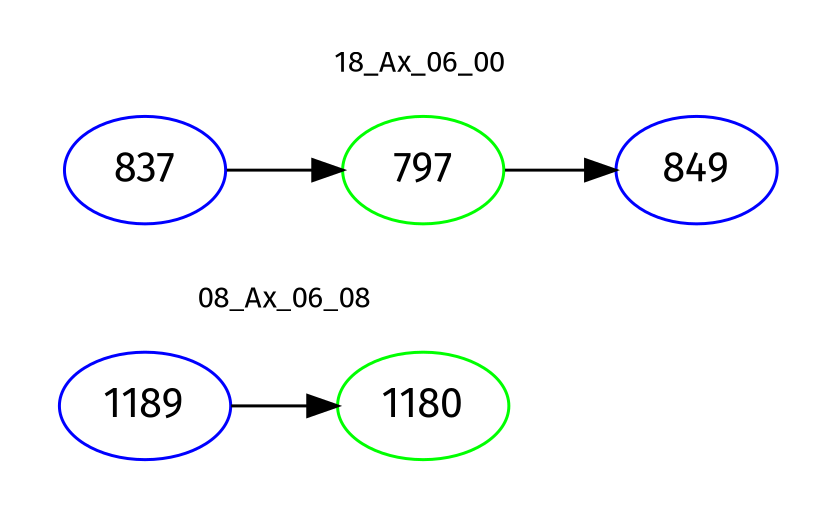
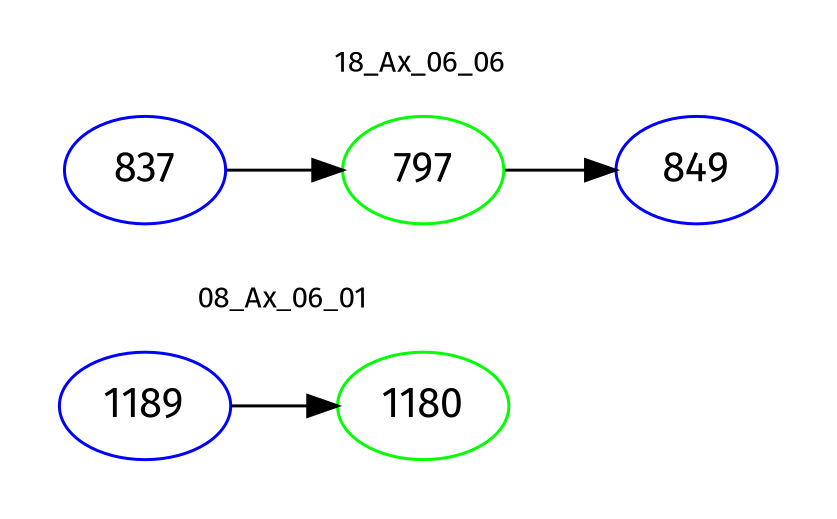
cluster "18_Ax_06_00": label "18_Ax_06_00" -> "18_Ax_06_06"
cluster "08_Ax_06_08": label "08_Ax_06_08" -> "08_Ax_06_01"
